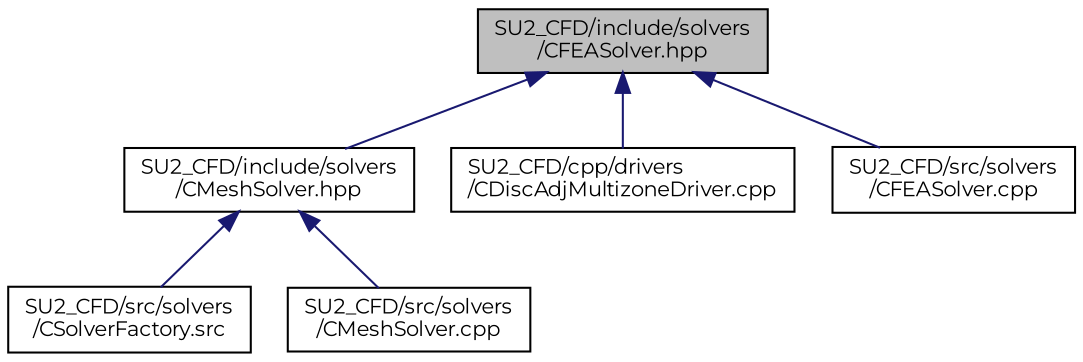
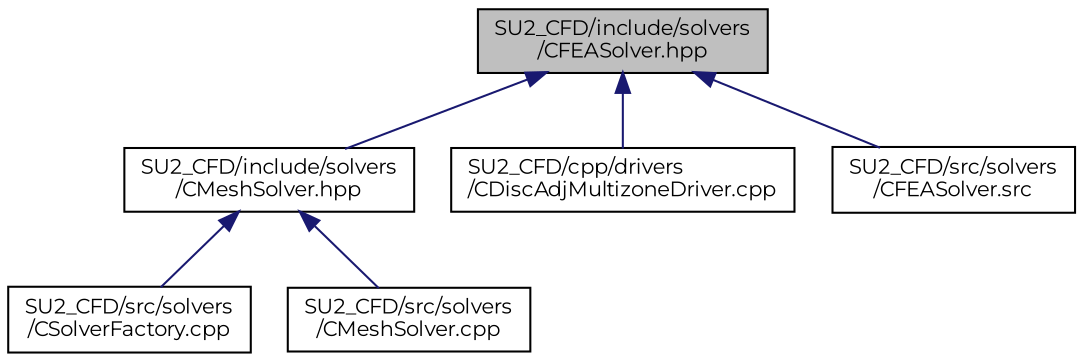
node "SU2_CFD/src/solvers /CFEASolver.cpp": label "SU2_CFD/src/solvers /CFEASolver.cpp" -> "SU2_CFD/src/solvers /CFEASolver.src"
node "SU2_CFD/src/solvers /CSolverFactory.src": label "SU2_CFD/src/solvers /CSolverFactory.src" -> "SU2_CFD/src/solvers /CSolverFactory.cpp"
